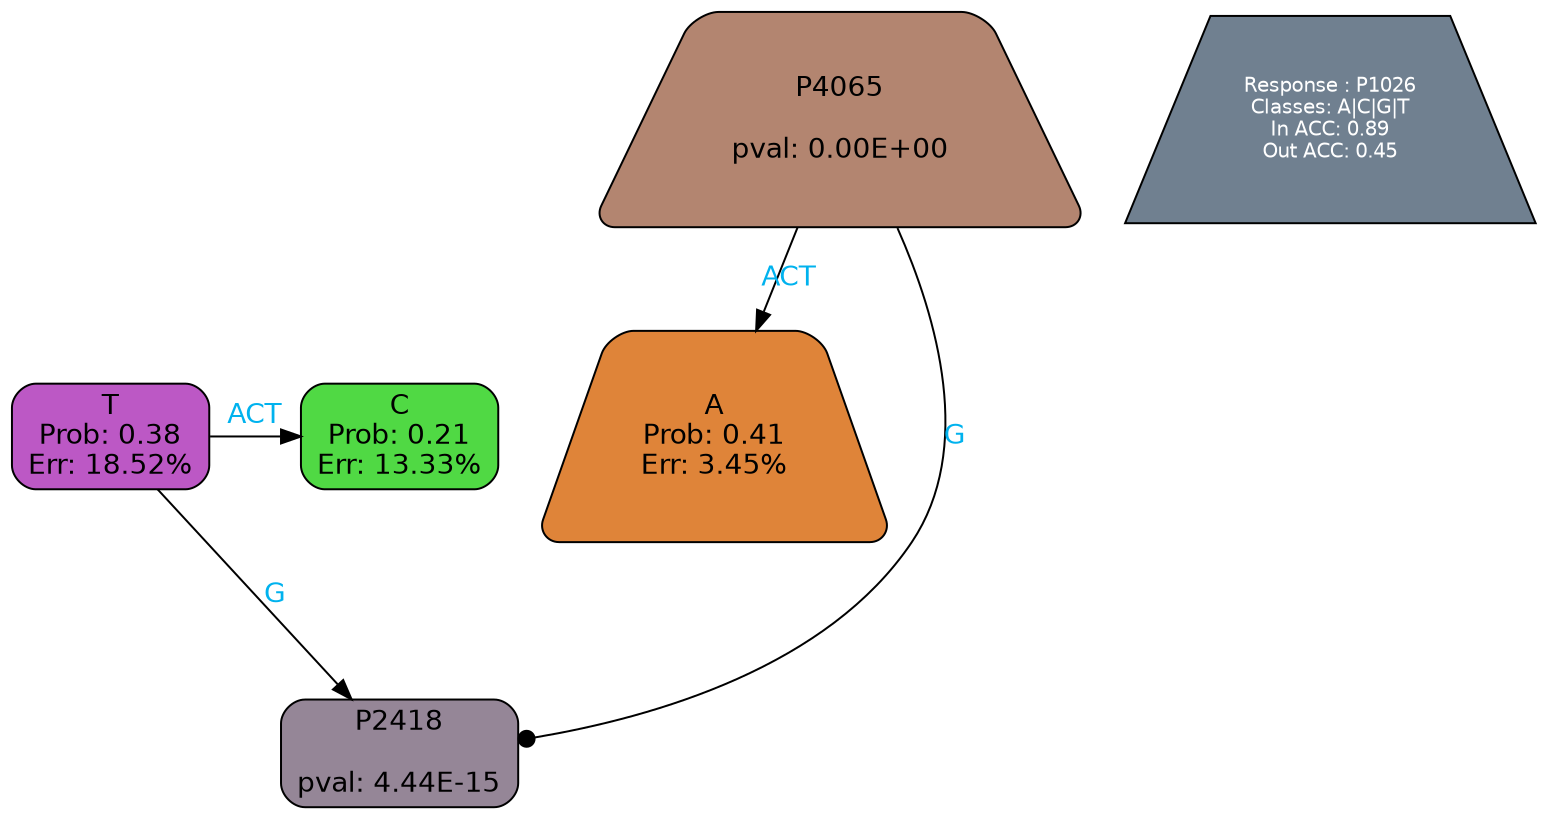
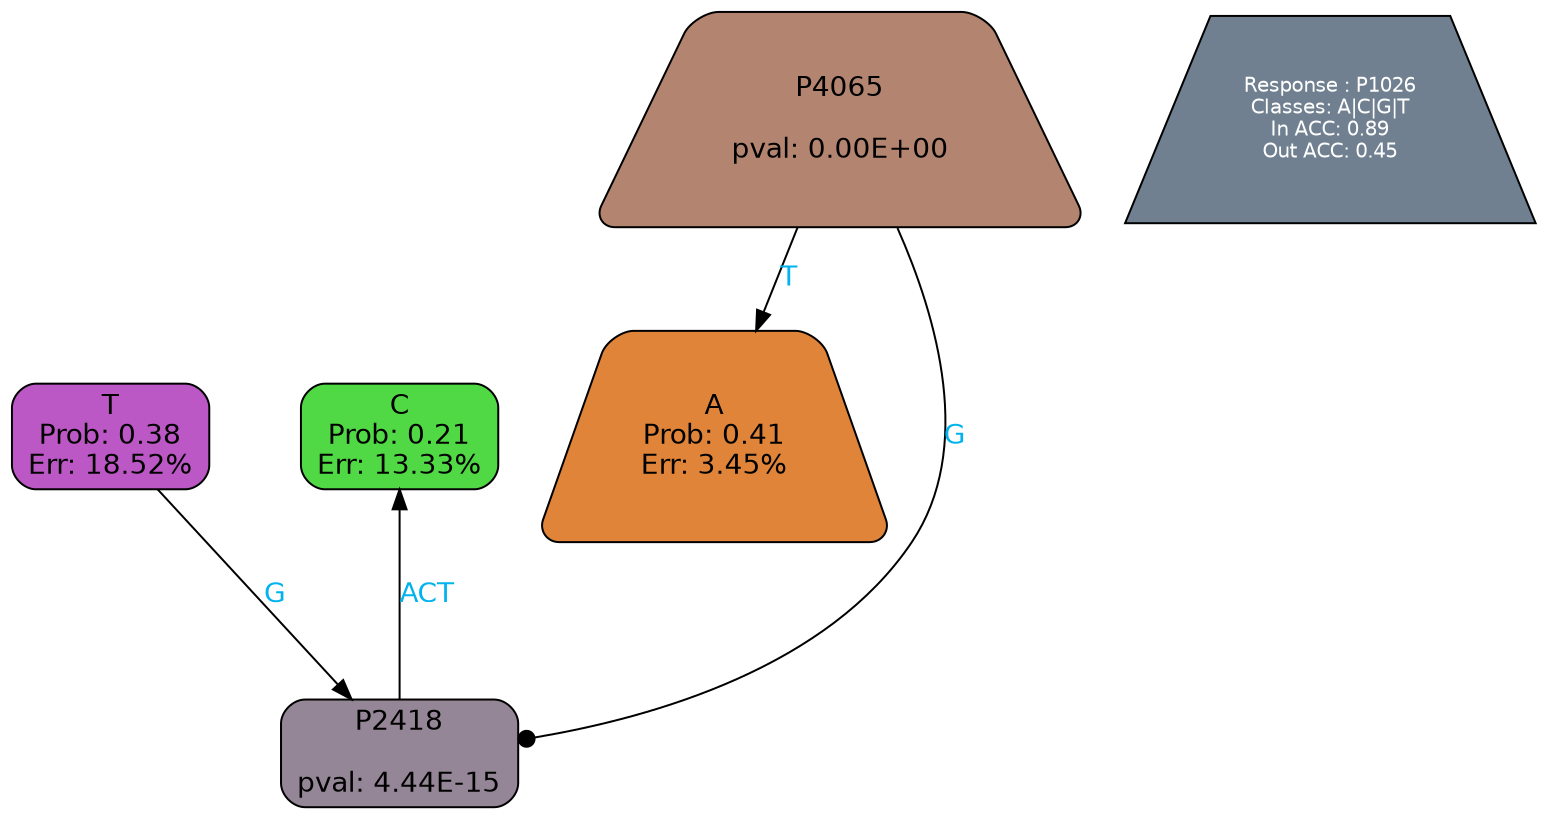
edge "P4065 pval: 0.00E+00" -> "A Prob: 0.41 Err: 3.45%": label "ACT" -> "T"
edge "T Prob: 0.38 Err: 18.52%" -> "C Prob: 0.21 Err: 13.33%": now "P2418 pval: 4.44E-15" -> "C Prob: 0.21 Err: 13.33%"
